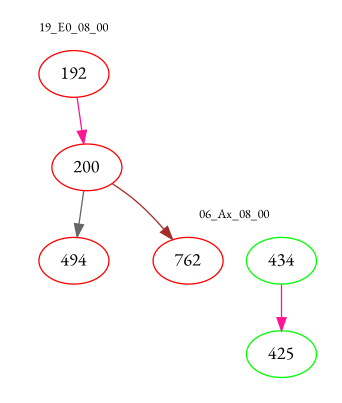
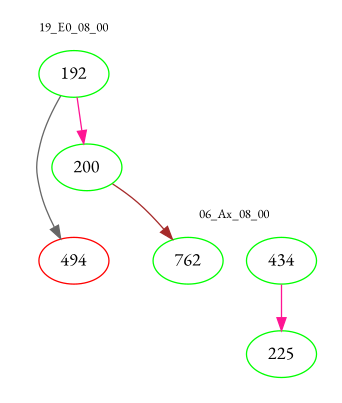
node "192": color red -> green
node "200": color red -> green
edge "200" -> "494": now "192" -> "494"
node "762": color red -> green
node "425": label "425" -> "225"
